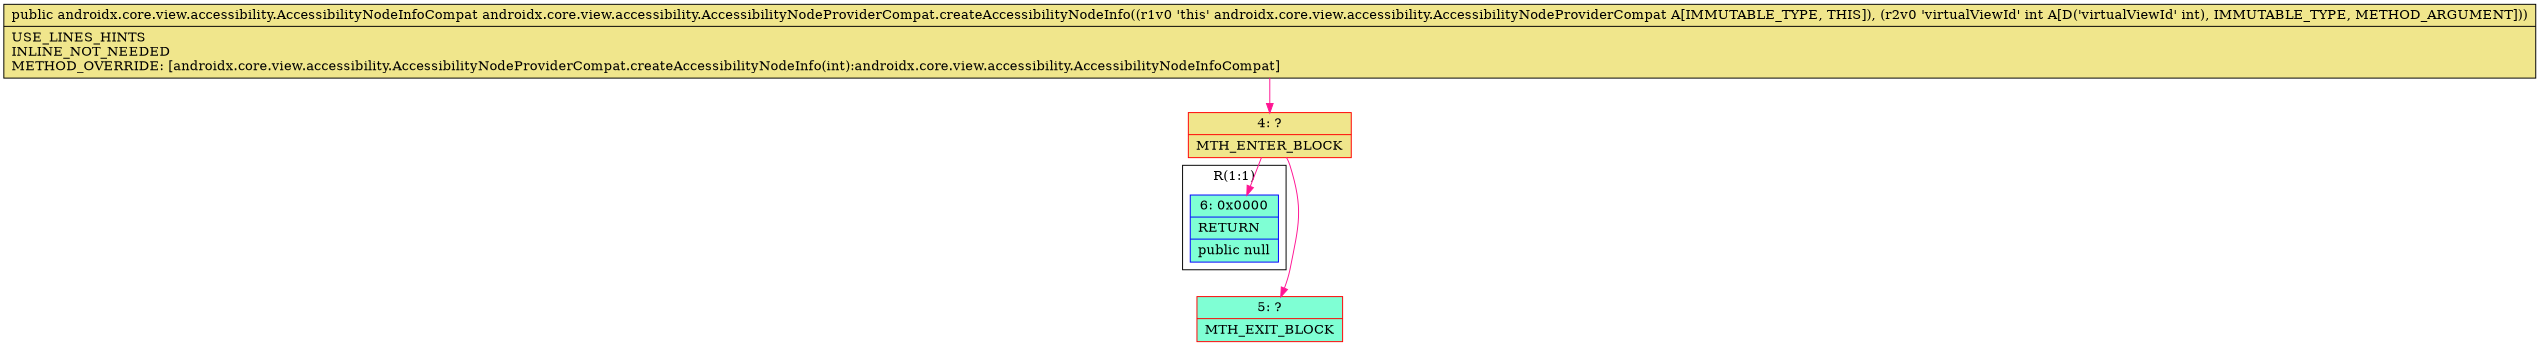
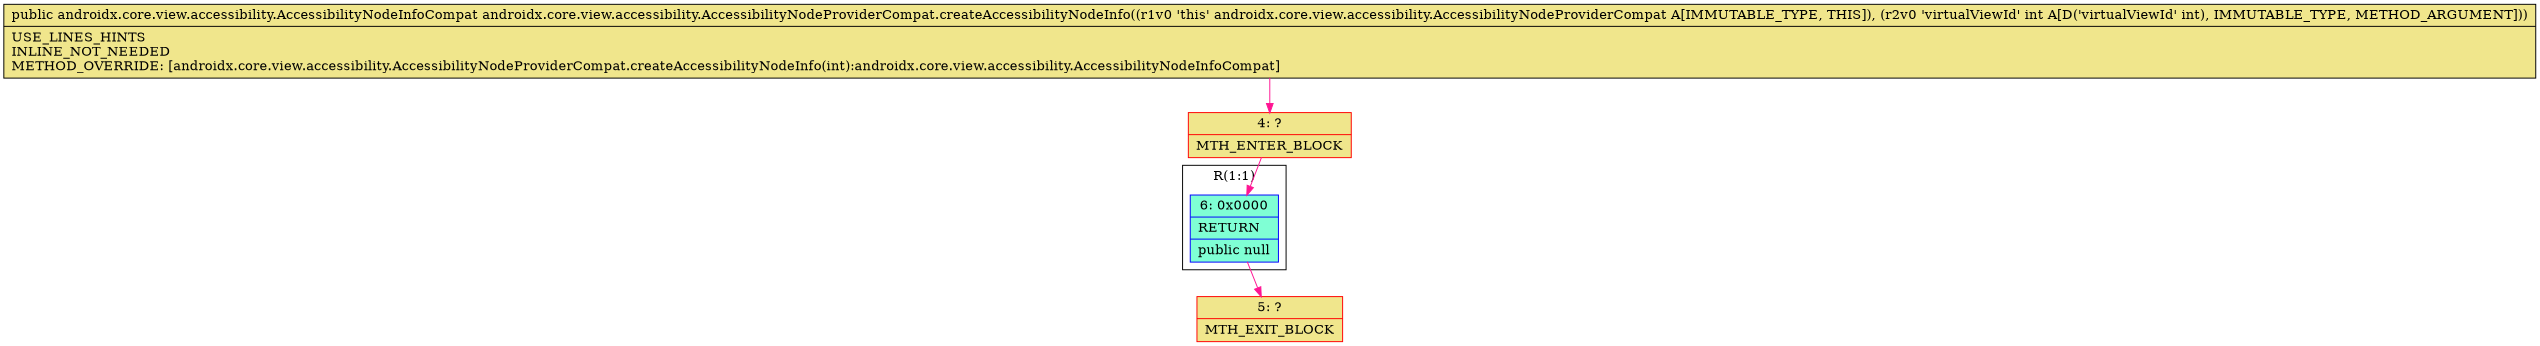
edge "4: ?" -> "5: ?": now "6: 0x0000" -> "5: ?"
node "5: ?": fillcolor aquamarine -> khaki
